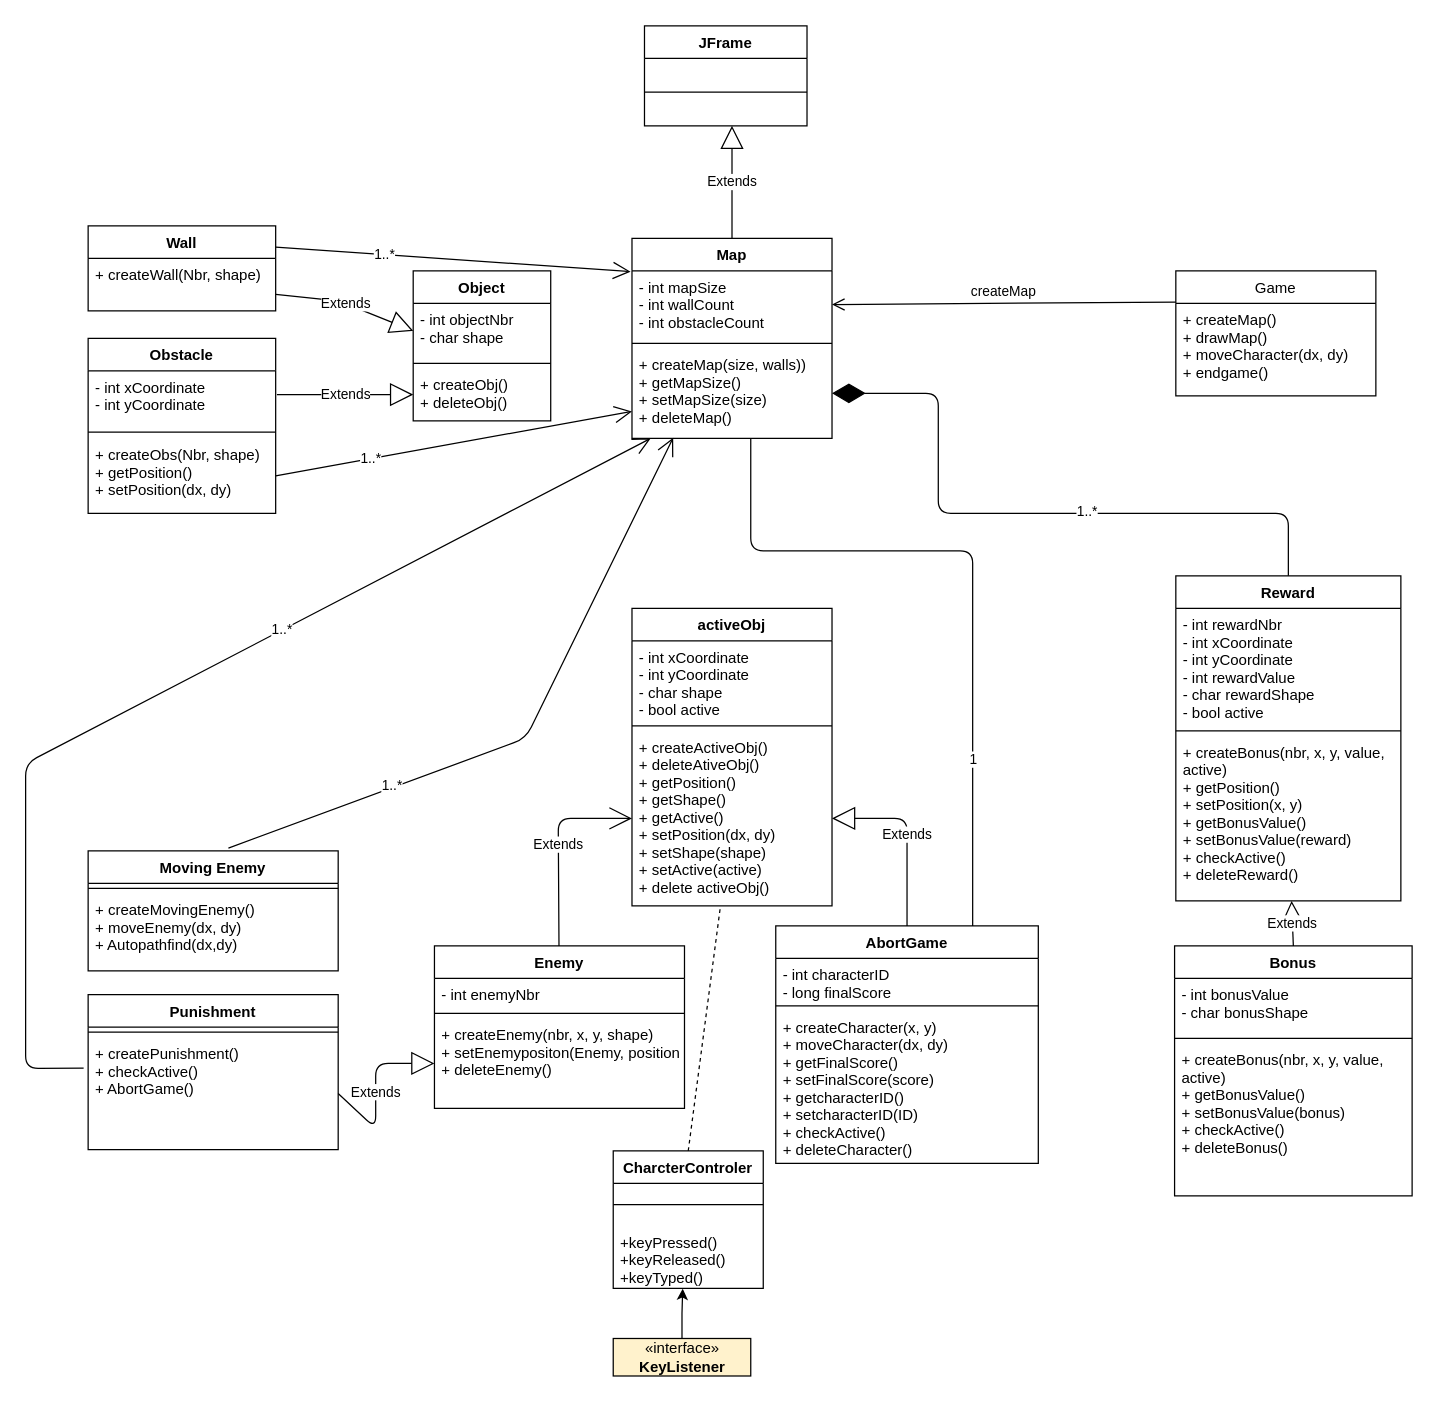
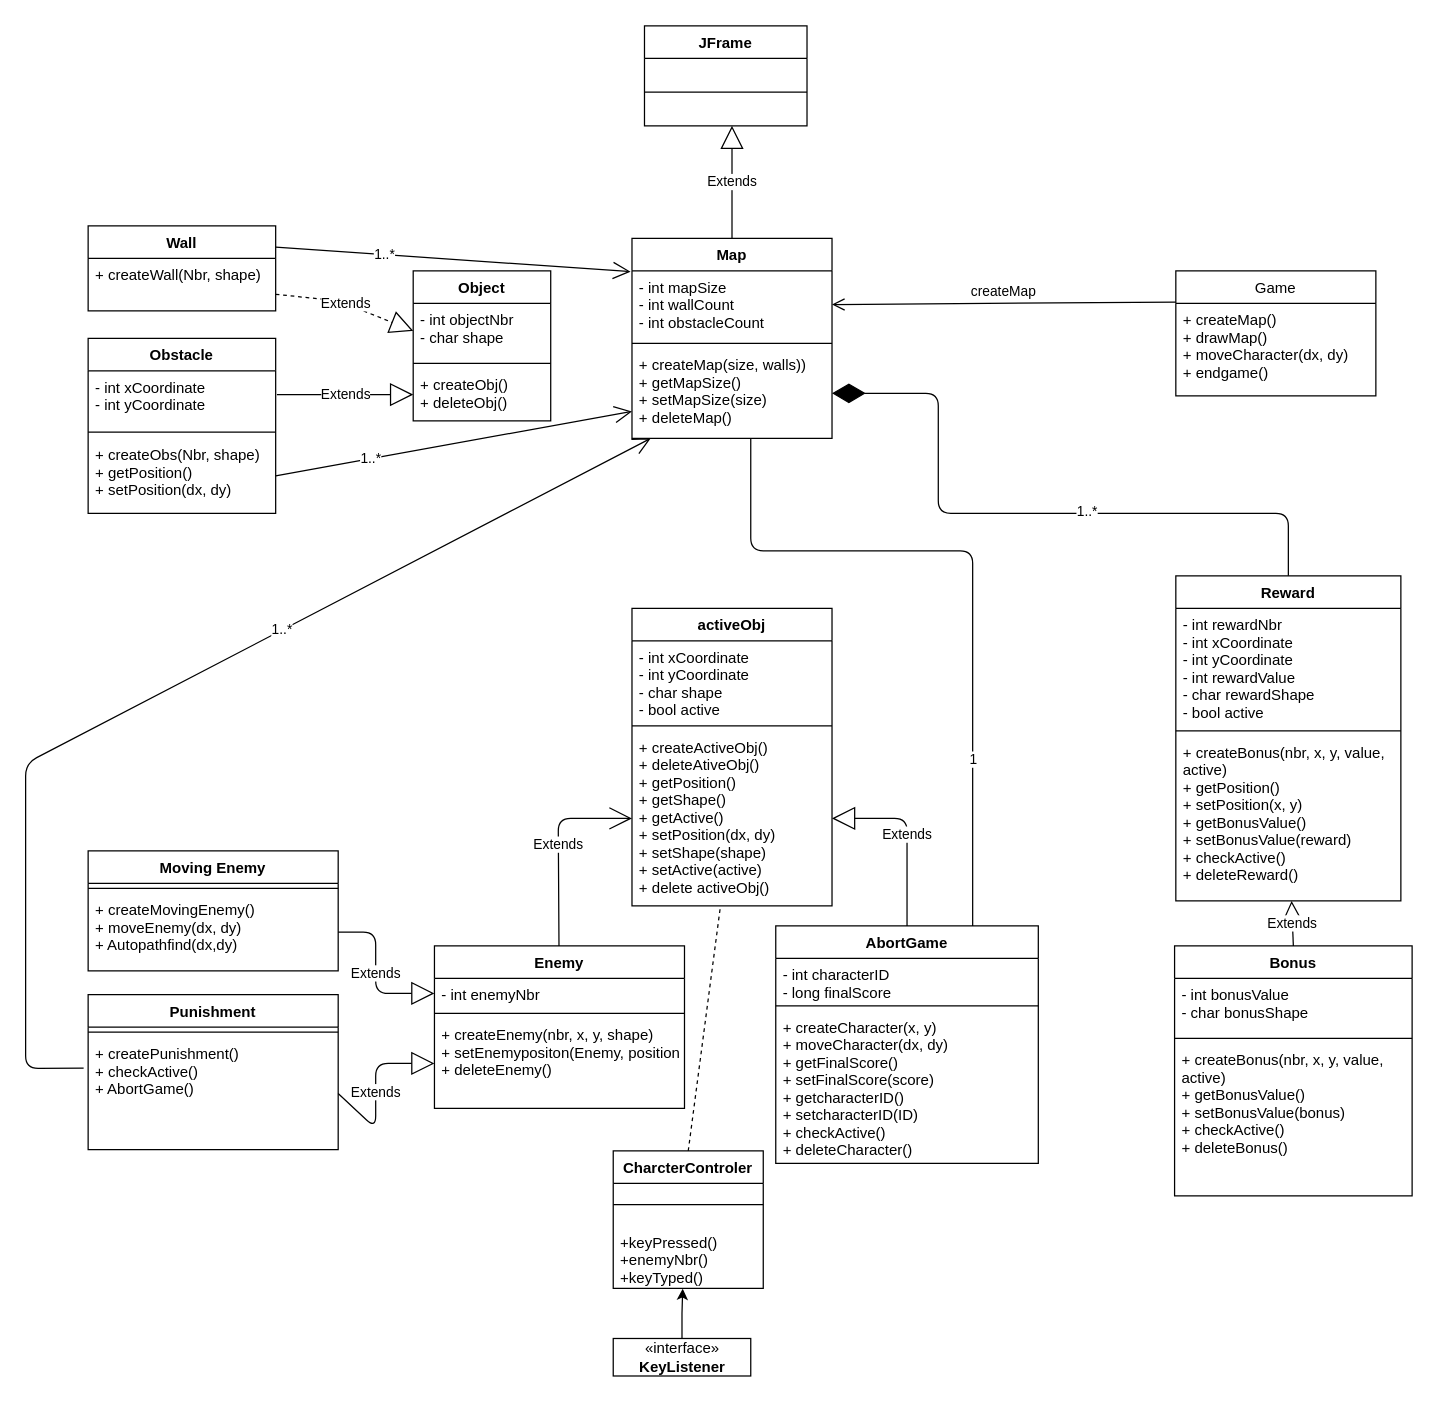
edge "+ createWall(Nbr, shape)" -> "- int objectNbr - char shape": style solid -> dashed
edge "Moving Enemy" -> "+ createMap(size, walls)) + getMapSize() + setMapSize(size) + deleteMap()": removed, label "1..*"
edge "+ createMovingEnemy() + moveEnemy(dx, dy) + Autopathfind(dx,dy)" -> "- int enemyNbr": added, label "Extends"
node "+keyPressed() +keyReleased() +keyTyped()": label "+keyPressed() +keyReleased() +keyTyped()" -> "+keyPressed() +enemyNbr() +keyTyped()"
node "«interface» KeyListener": fillcolor #fff2cc -> #ffffff
